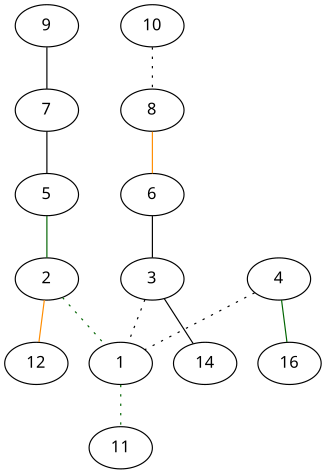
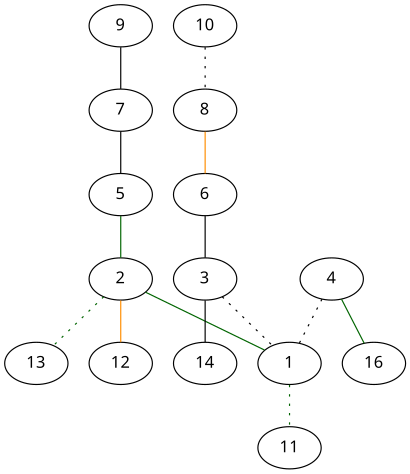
edge "2" -- "1": style dotted -> solid
node "13": added
